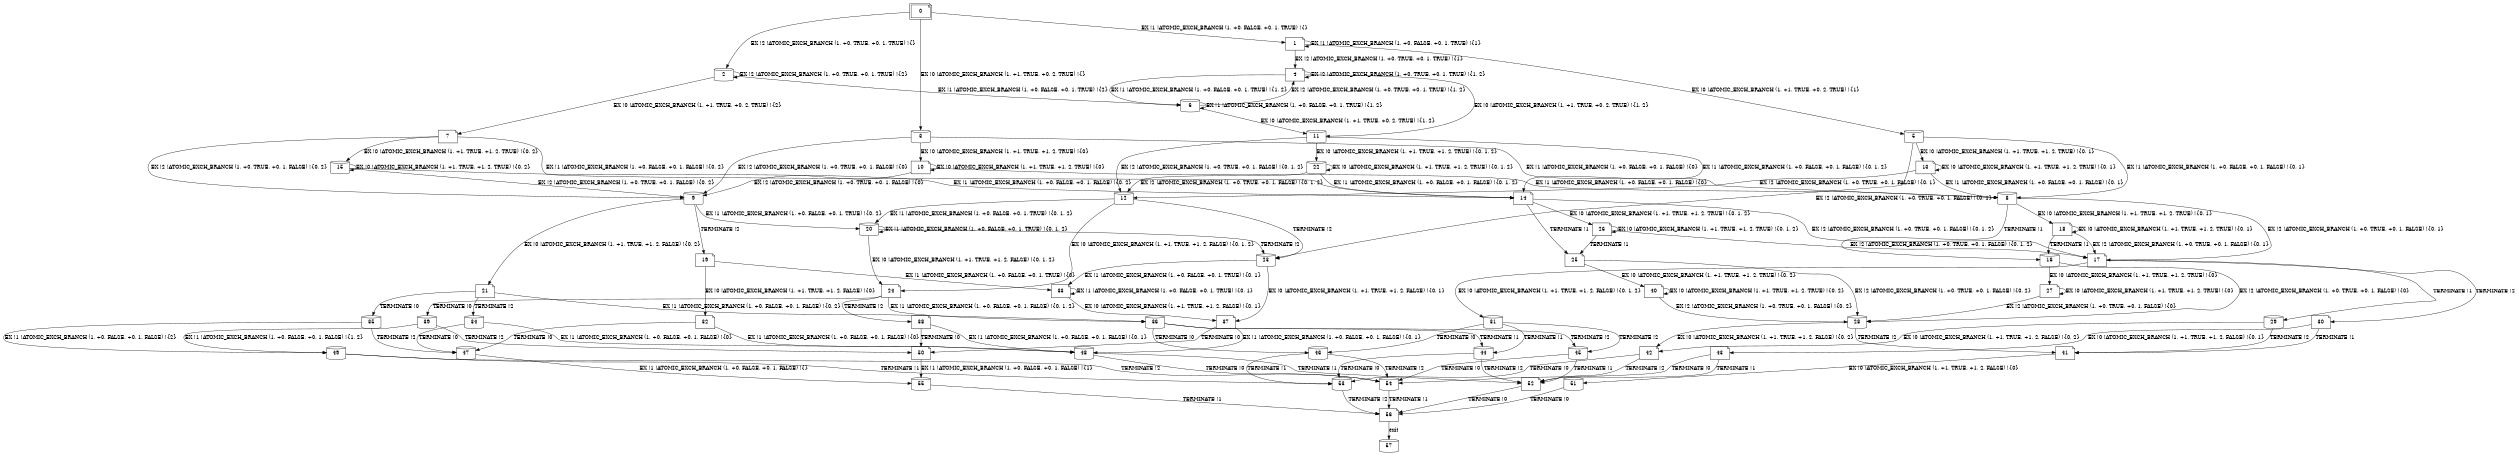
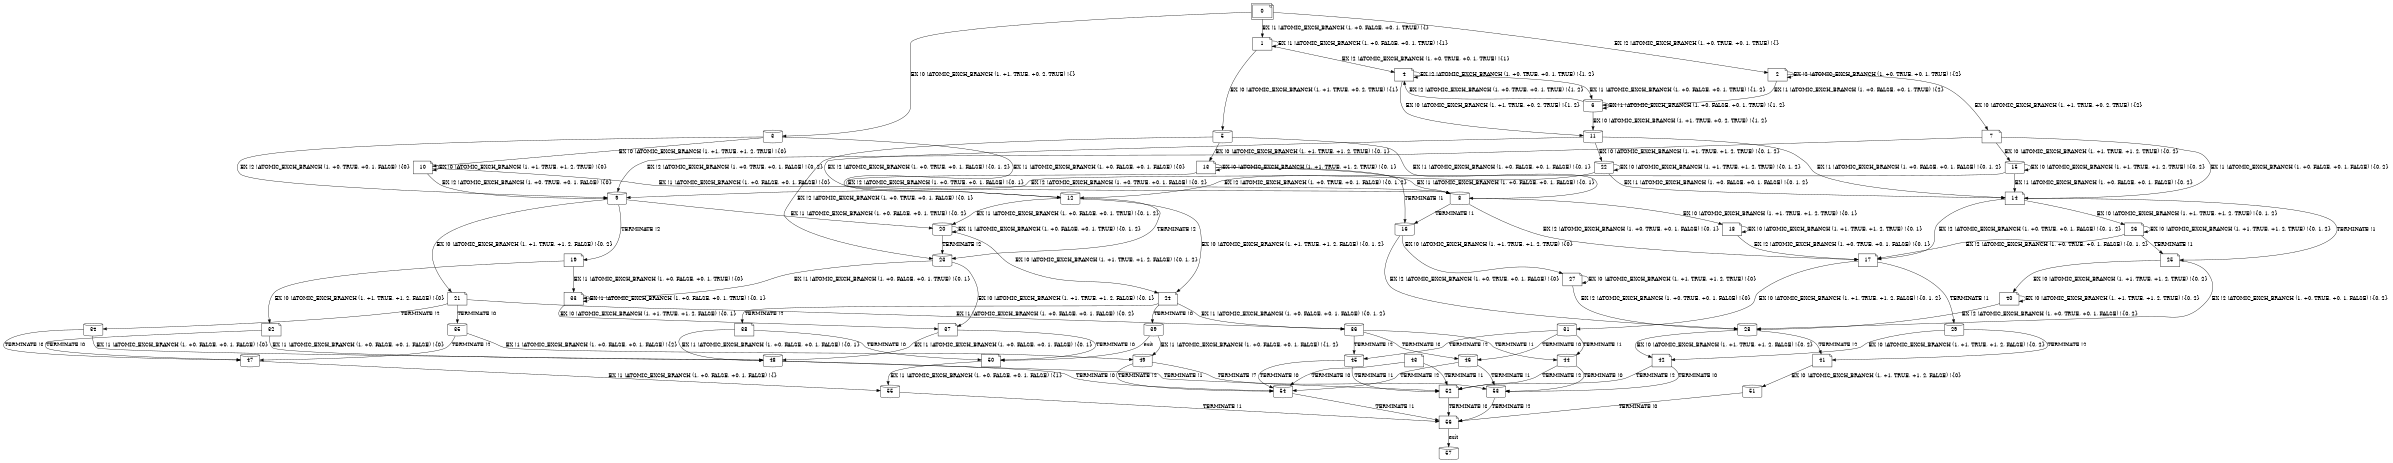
node "2": shape cylinder -> note
edge "18" -> "16": now "13" -> "16"
node "30": removed
edge "39" -> "50": label "TERMINATE !2" -> "exit"
edge "49" -> "53": label "TERMINATE !1" -> "TERMINATE !7"
